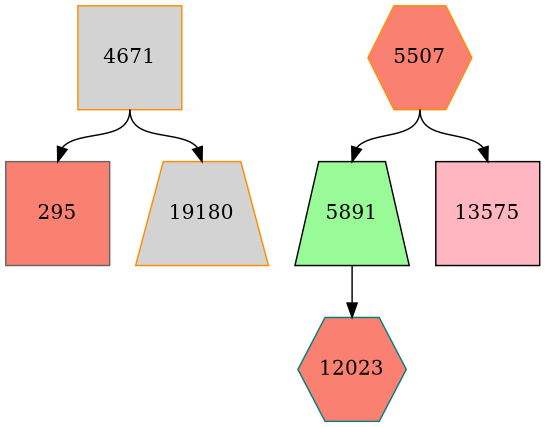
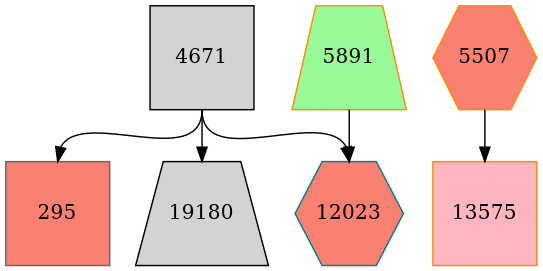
node "4671": color darkorange -> black
edge "5507" -> "5891": removed
edge "4671" -> "12023": added
node "19180": color darkorange -> black
node "5891": color black -> darkorange
node "13575": color black -> darkorange
